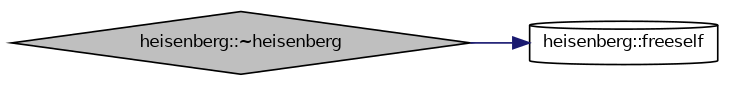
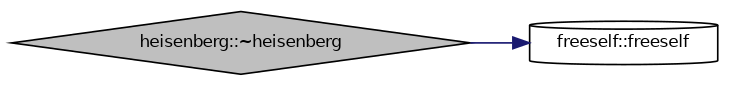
node "heisenberg::freeself": label "heisenberg::freeself" -> "freeself::freeself"
